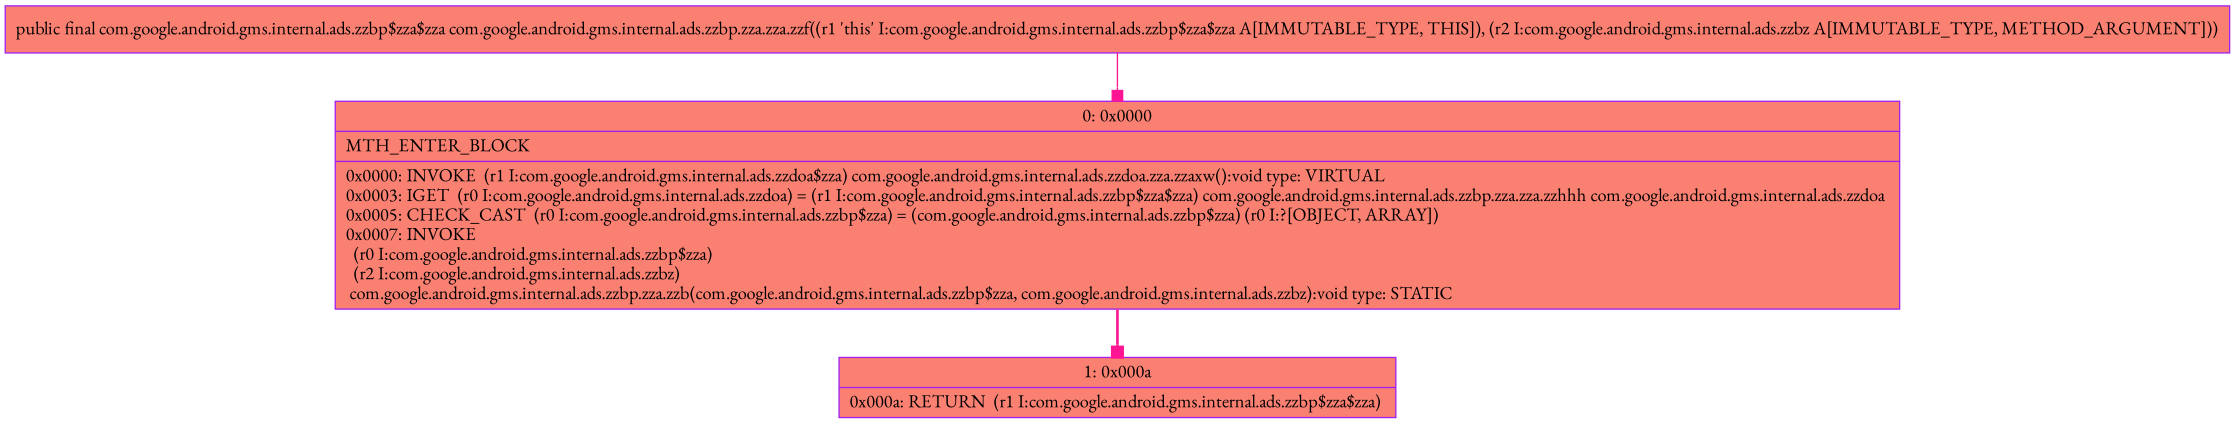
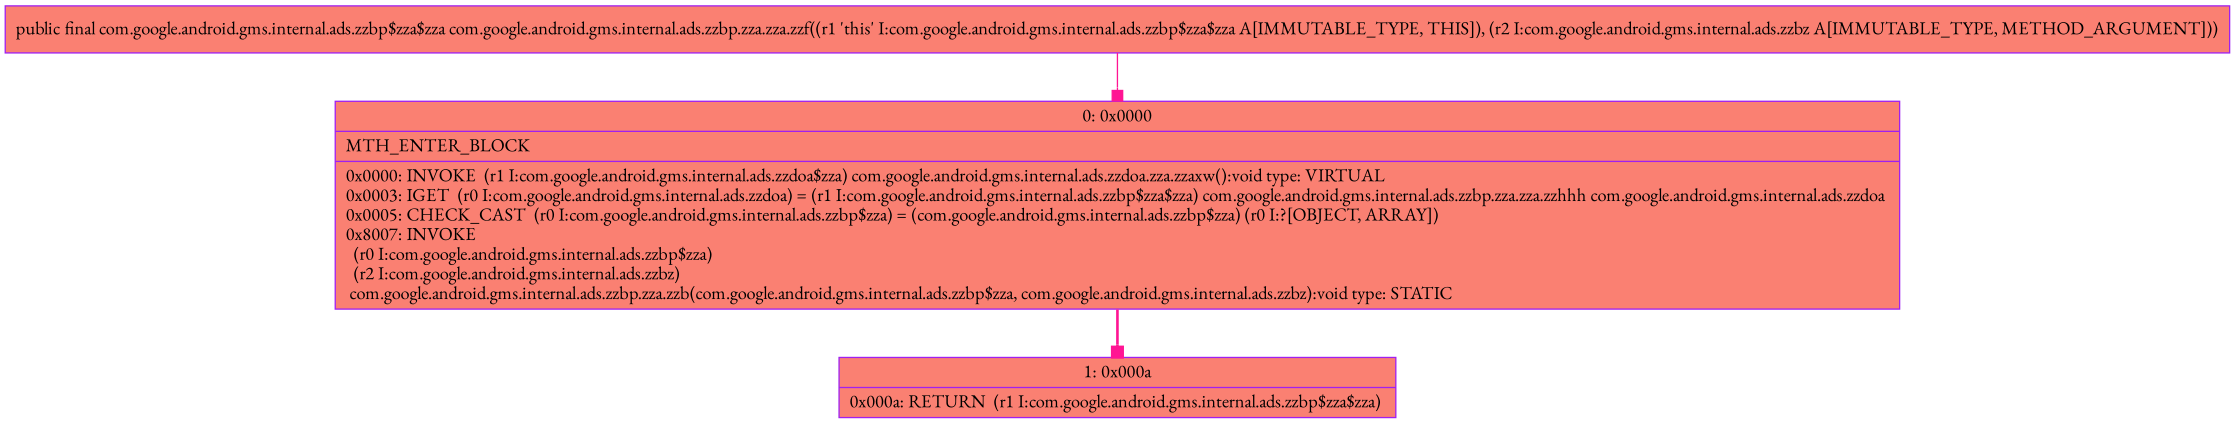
node "0: 0x0000": text "0x0007: INVOKE" -> "0x8007: INVOKE"
